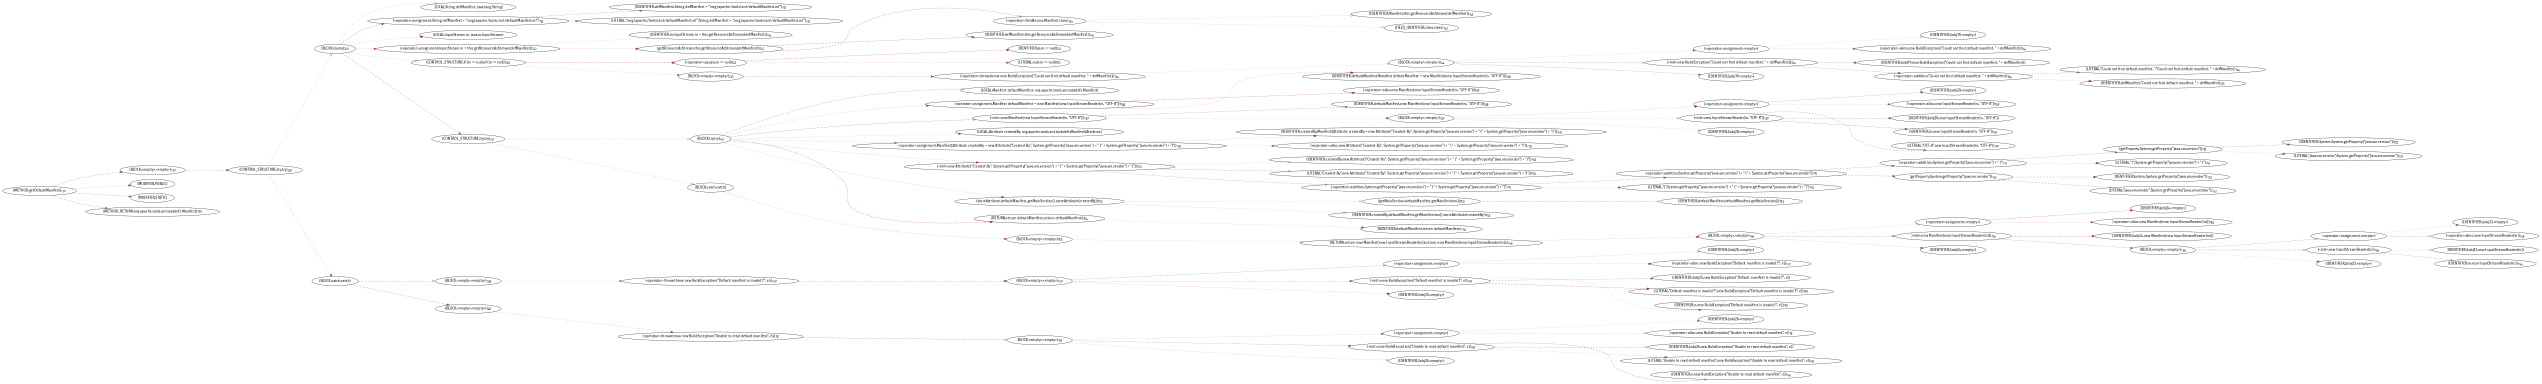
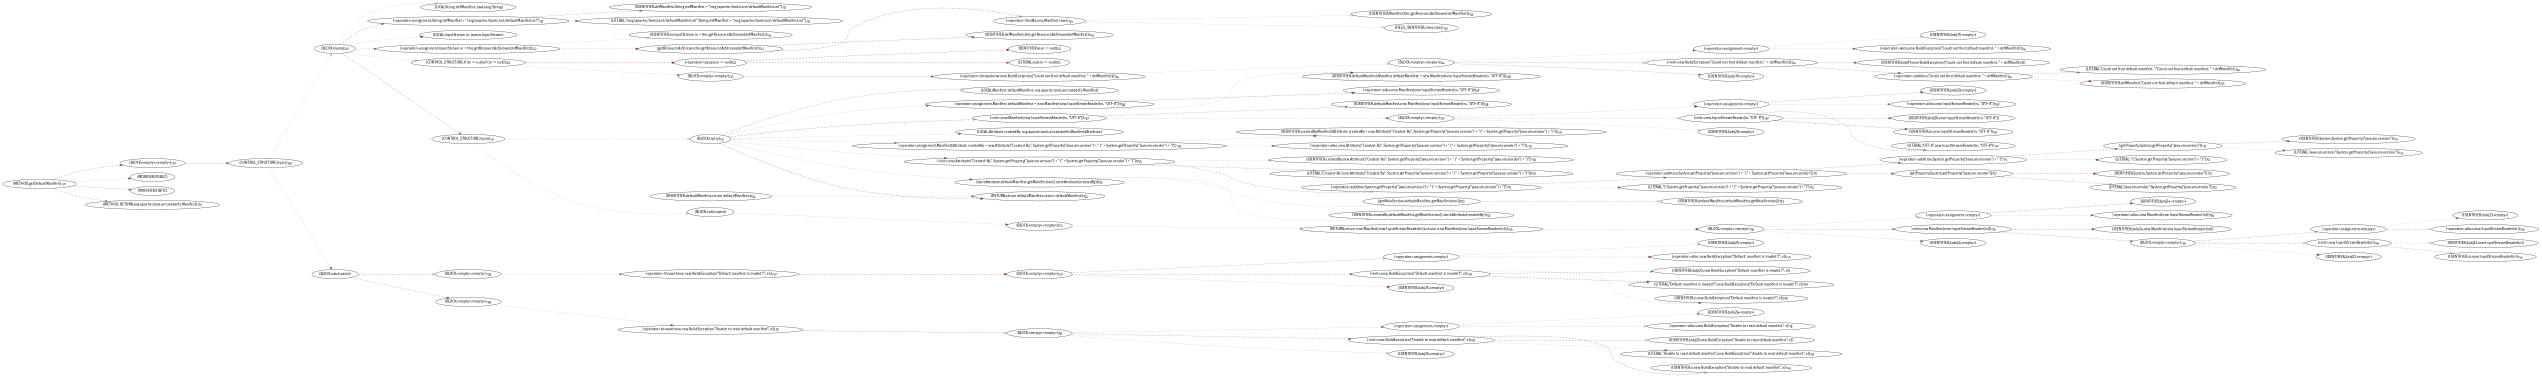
edge "(<operator>.equals,in == null)" -> "(LITERAL,null,in == null)": style dotted -> dashed
edge "(RETURN,return defaultManifest;,return defaultManifest;)" -> "(IDENTIFIER,defaultManifest,return defaultManifest;)": reversed
